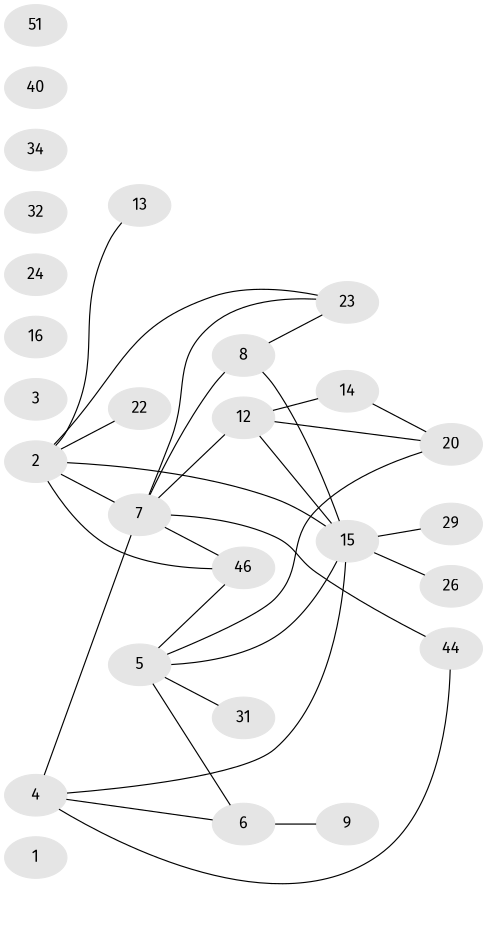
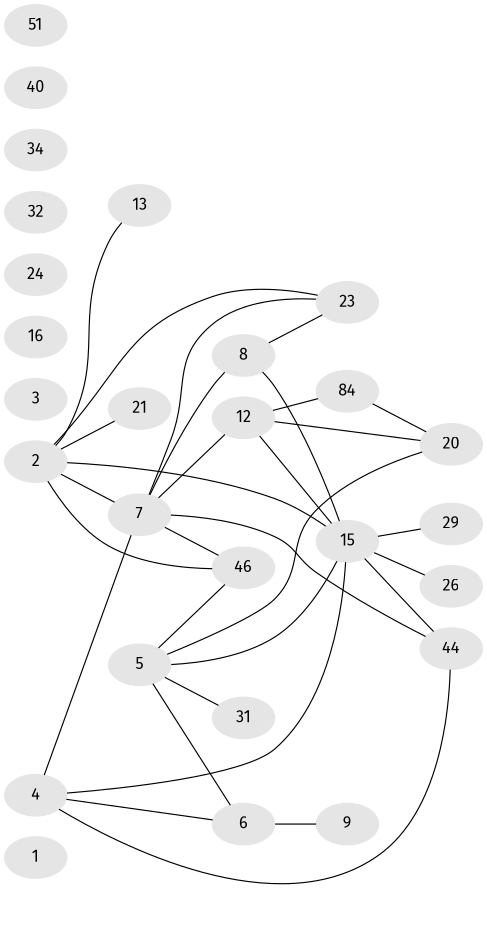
node "14": label "14" -> "84"
node "22": label "22" -> "21"
edge "15" -- "44": added
